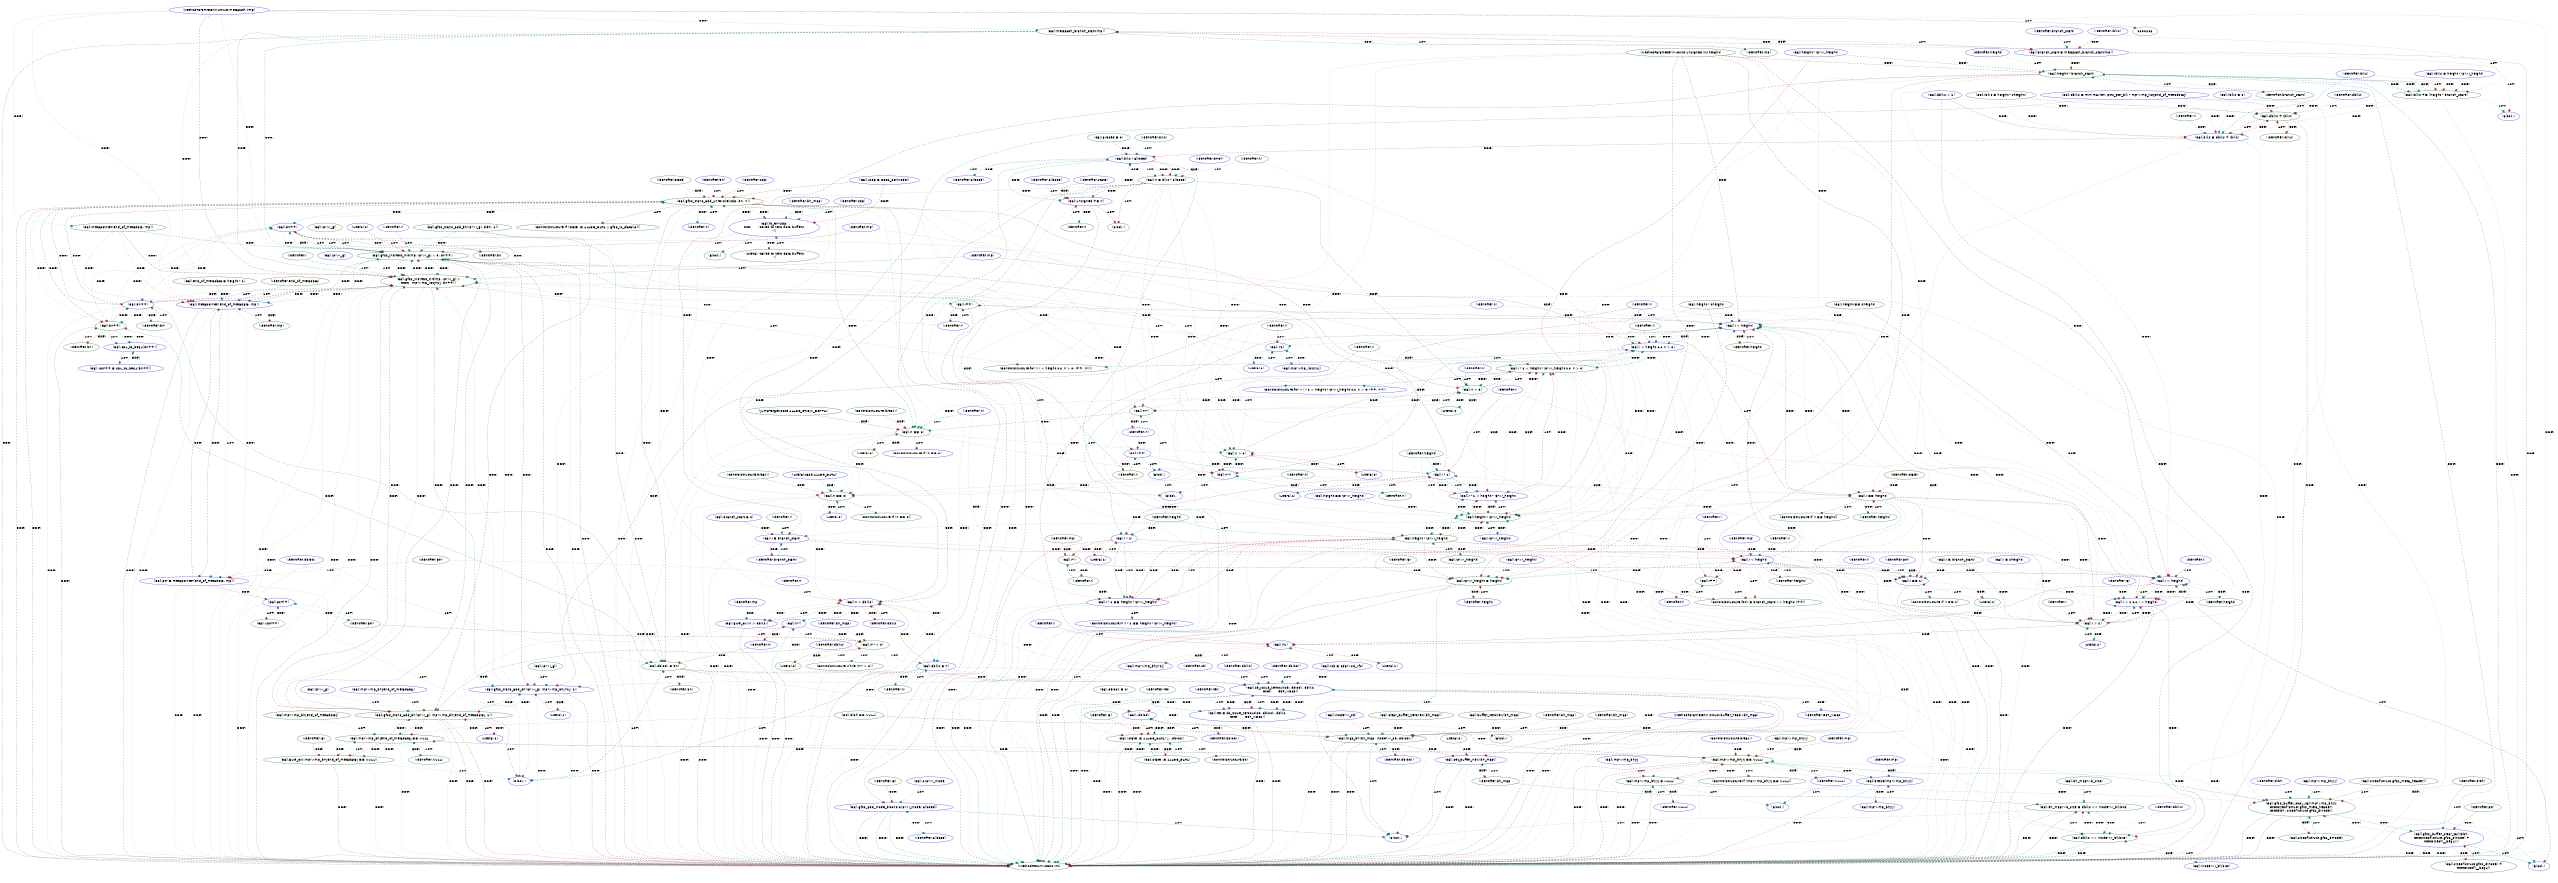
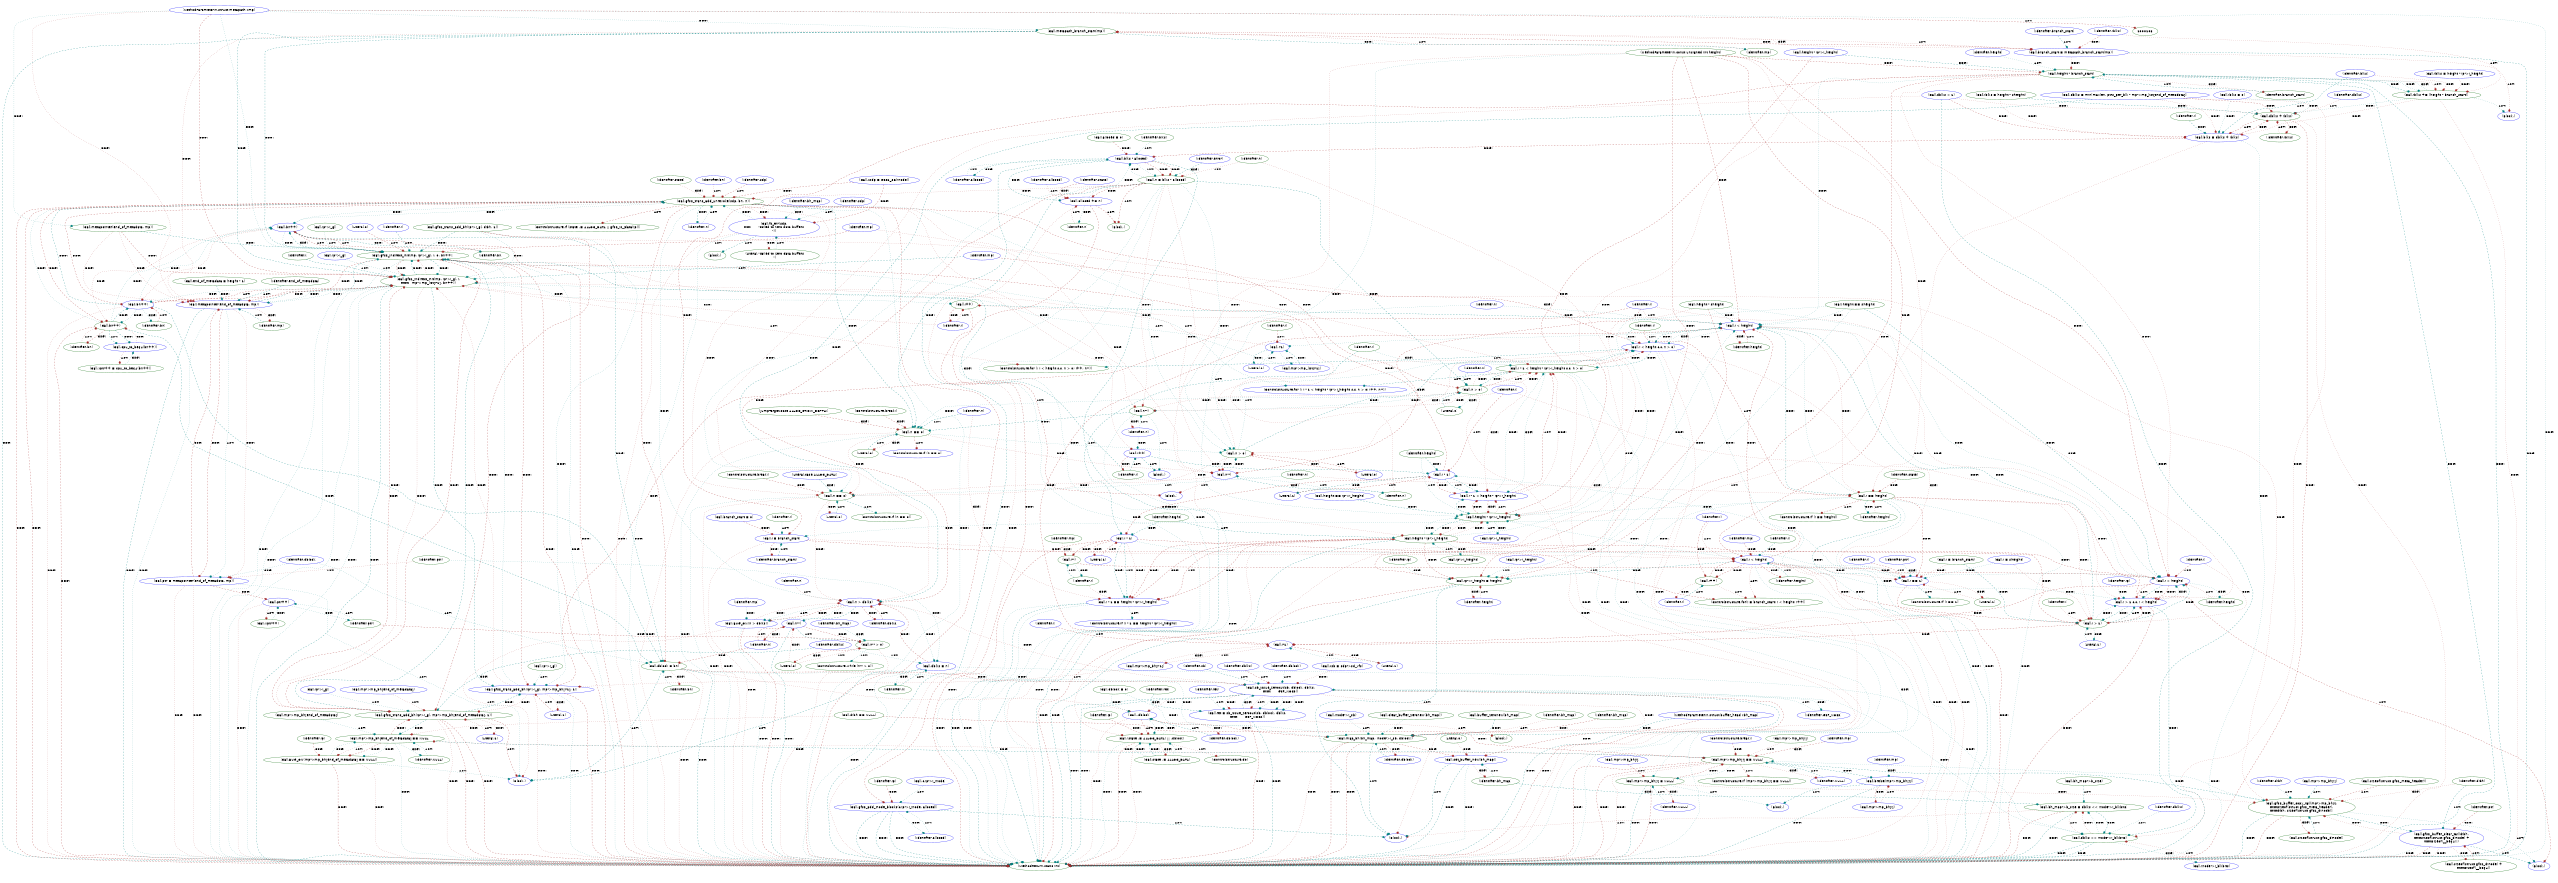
edge "(Call,iblks += (height - branch_start))" -> "(Call,height - branch_start)": style dashed -> dotted
edge "(Call,dblks < 1)" -> "(Call,n > dblks)": added, label "DDG:"
node "(Call,unsigned += n)": label "(Call,unsigned += n)" -> "(Call,alloced += n)"
edge "(Call,i - 1 < height - ip->i_height && n > 0)" -> "(Call,i < height && n > 0)": color teal -> brown
node "(Call,*ptr++ = cpu_to_be64(bn++))": color blue -> darkgreen
edge "(Call,i - 1 == height - ip->i_height)" -> "(ControlStructure,if (i - 1 == height - ip->i_height))": color brown -> teal
edge "(Call,inode->i_blkbits)" -> "(Call,dblks << inode->i_blkbits)": arrowhead dot -> diamond
